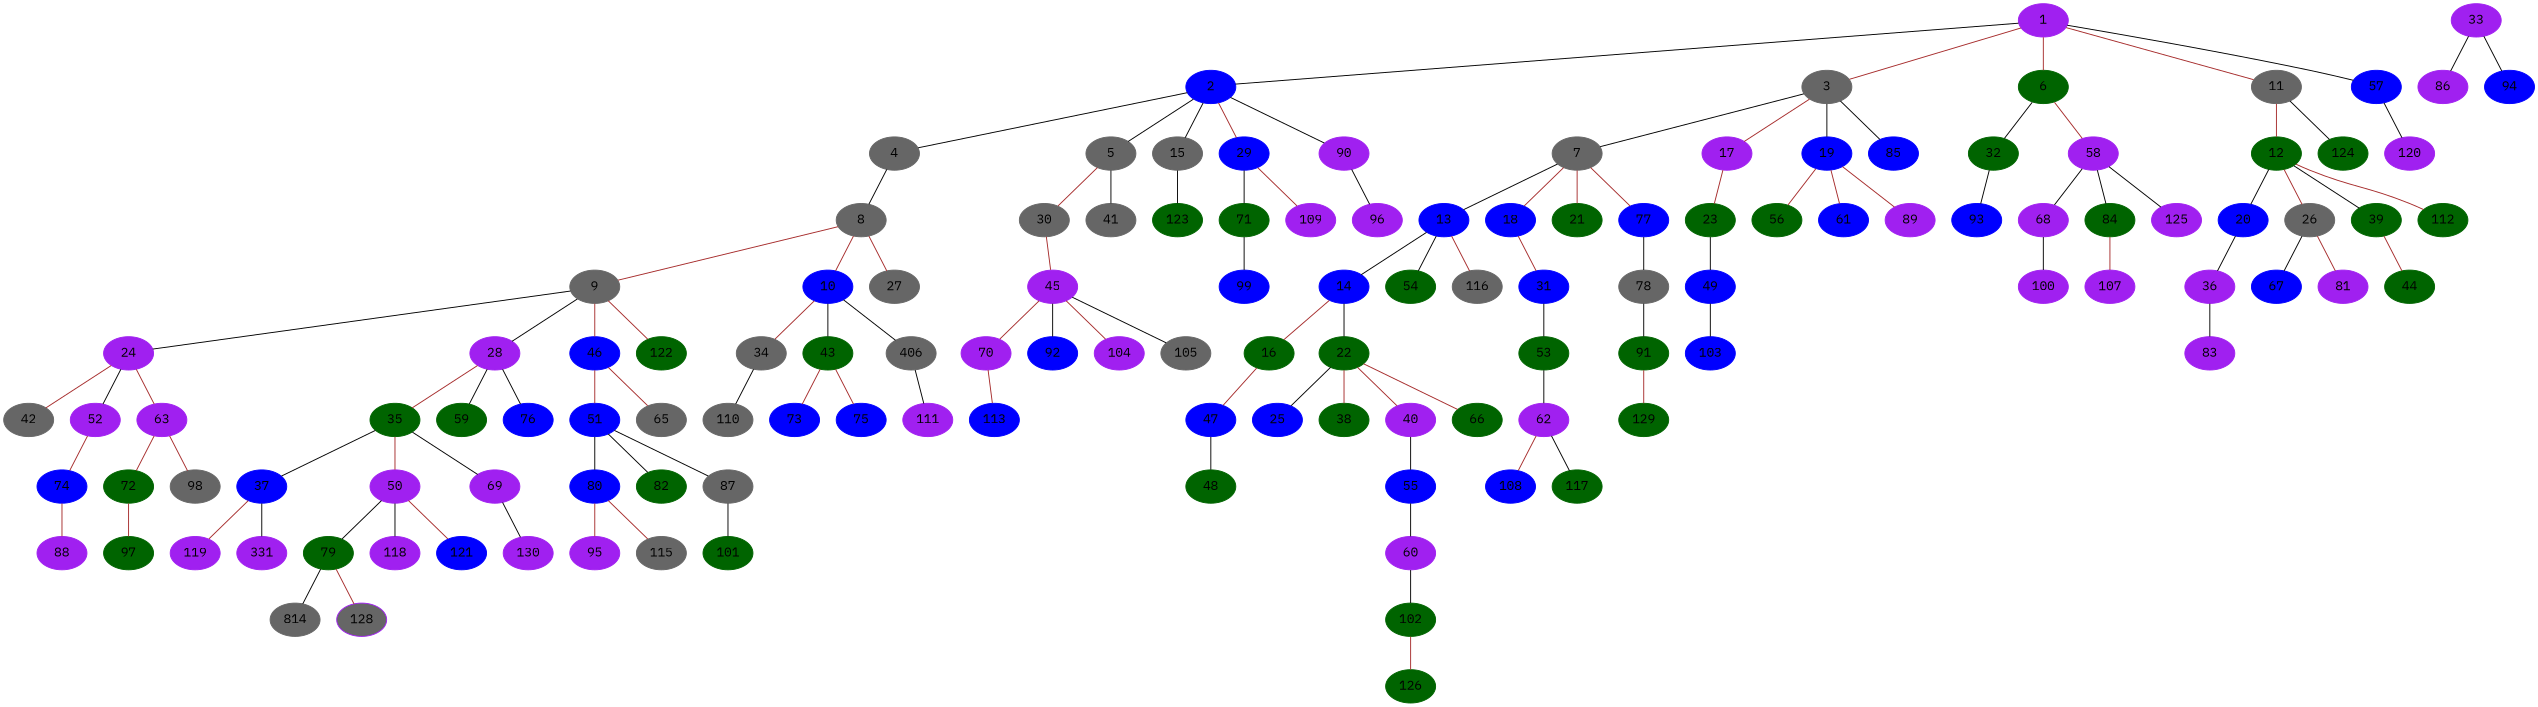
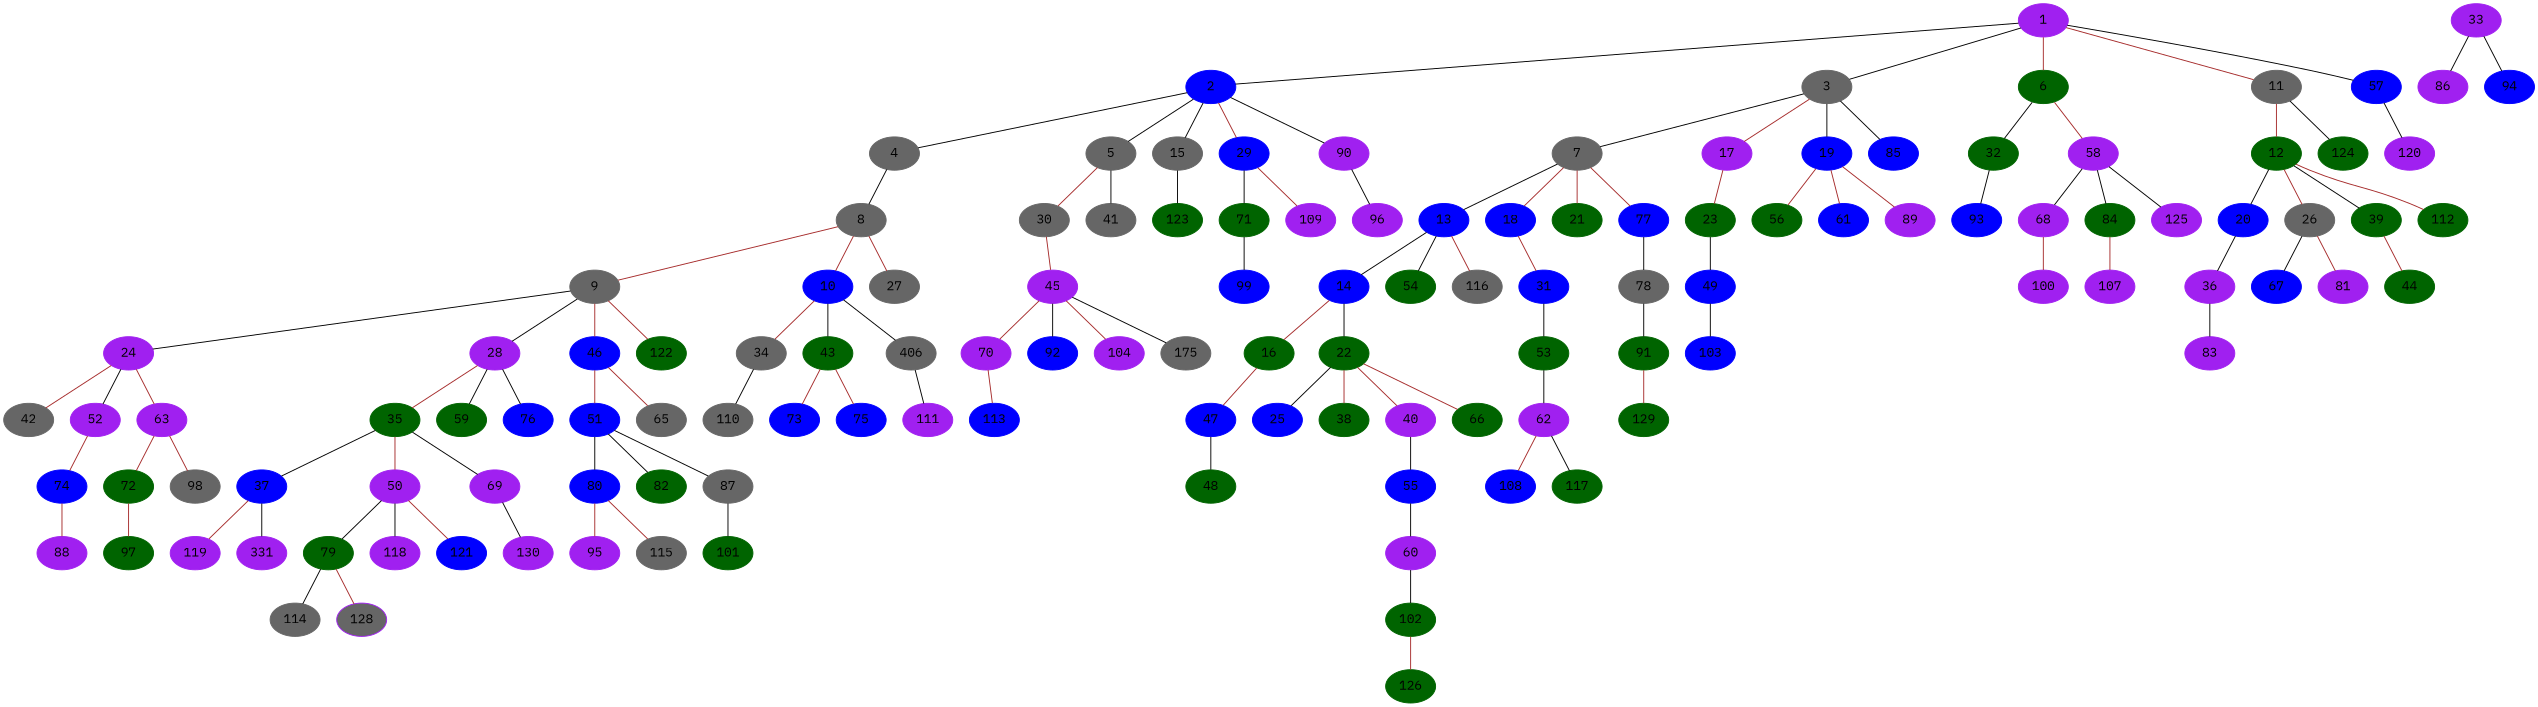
edge "1" -- "3": color brown -> black
edge "68" -- "100": color black -> brown
node "105": label "105" -> "175"
node "814": label "814" -> "114"
